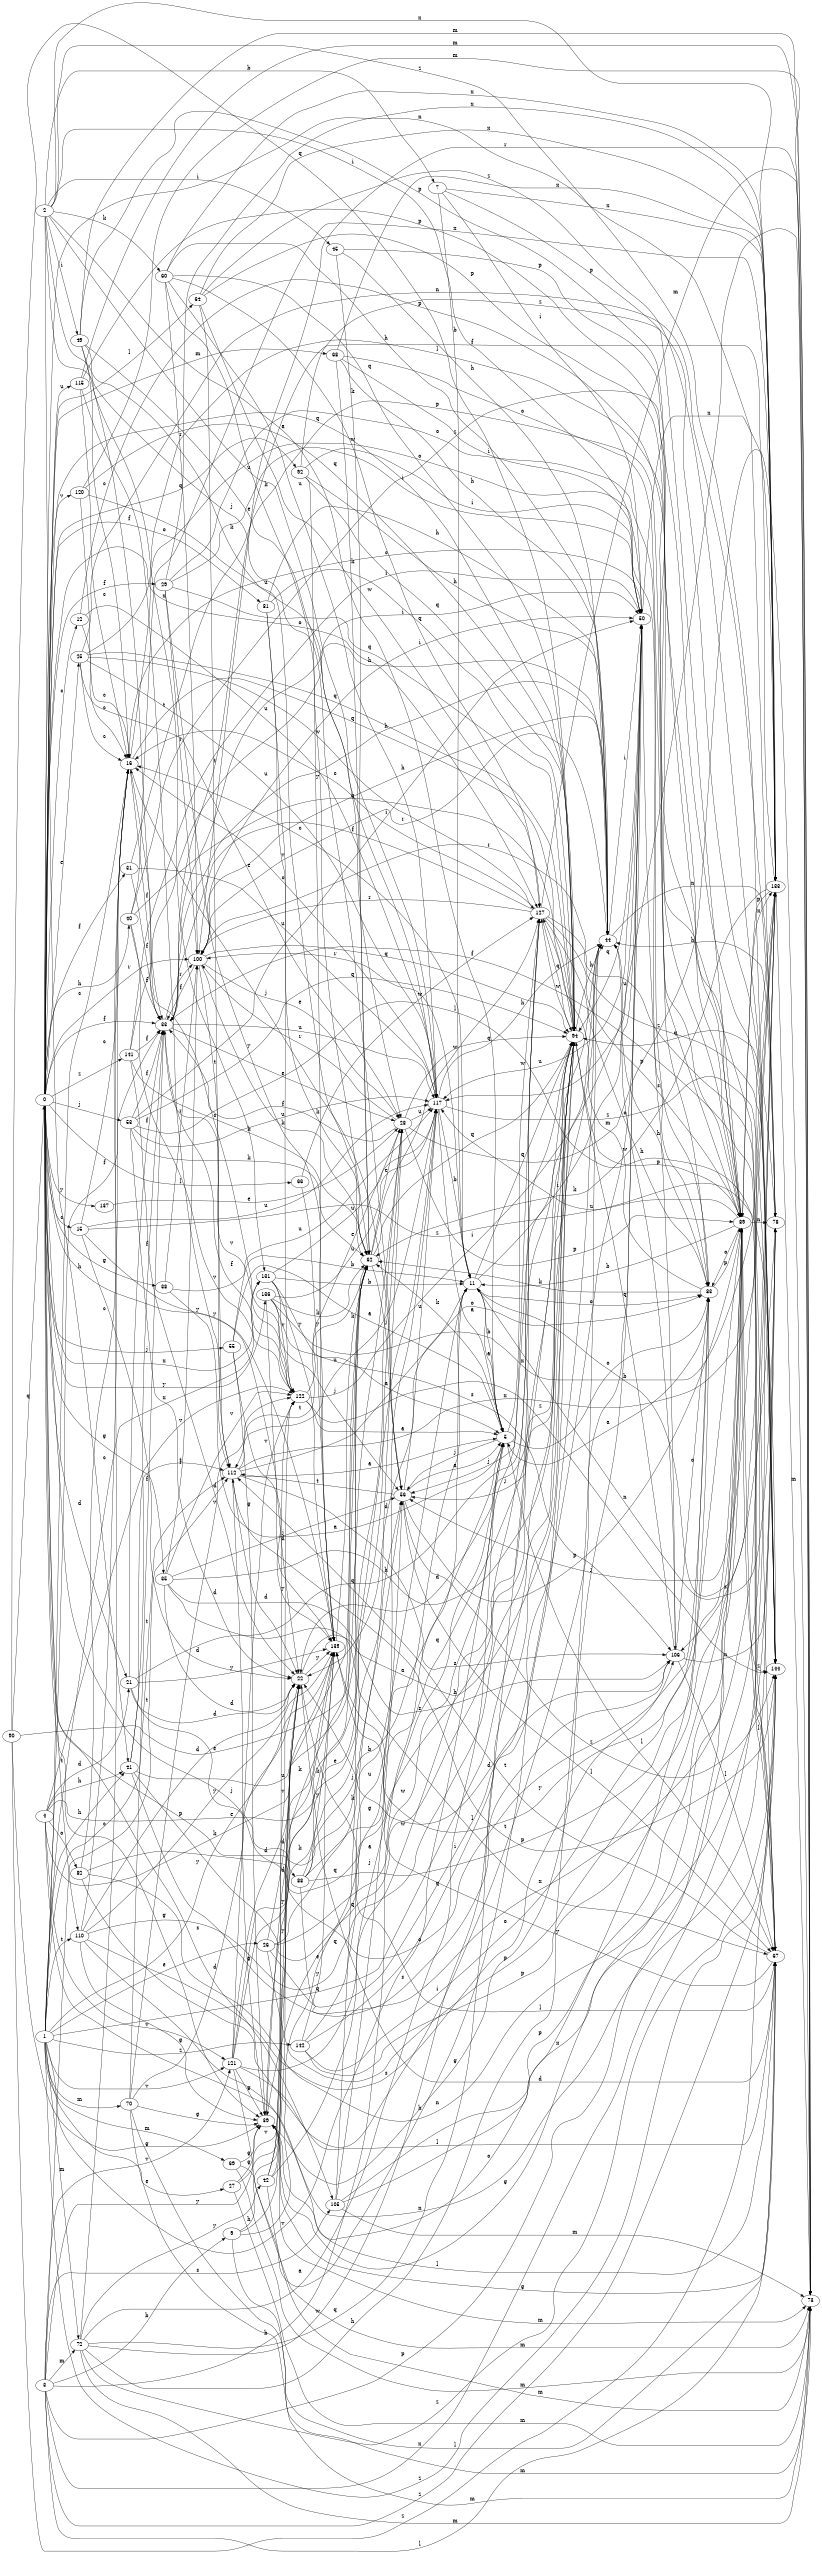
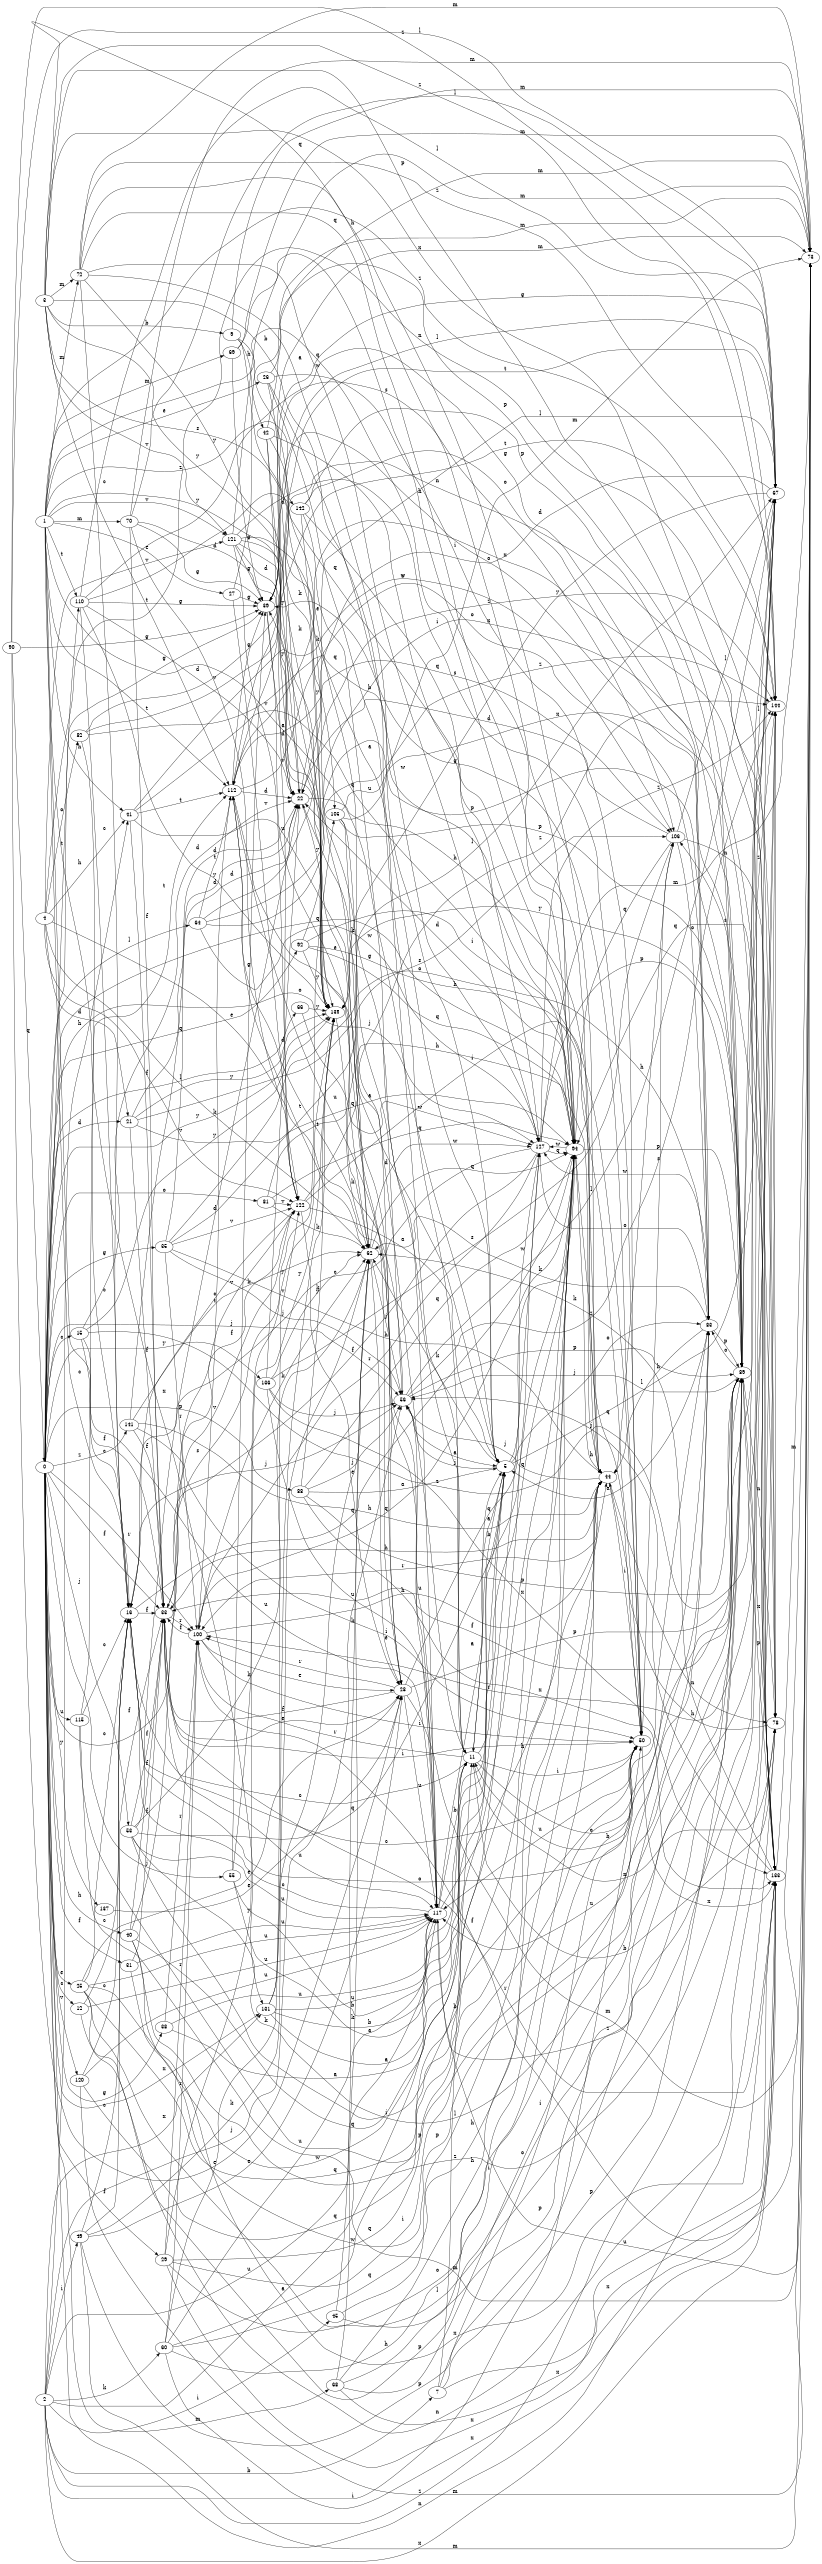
edge "94" -> "56": now "89" -> "56"
edge "1" -> "5": label "v" -> "a"
